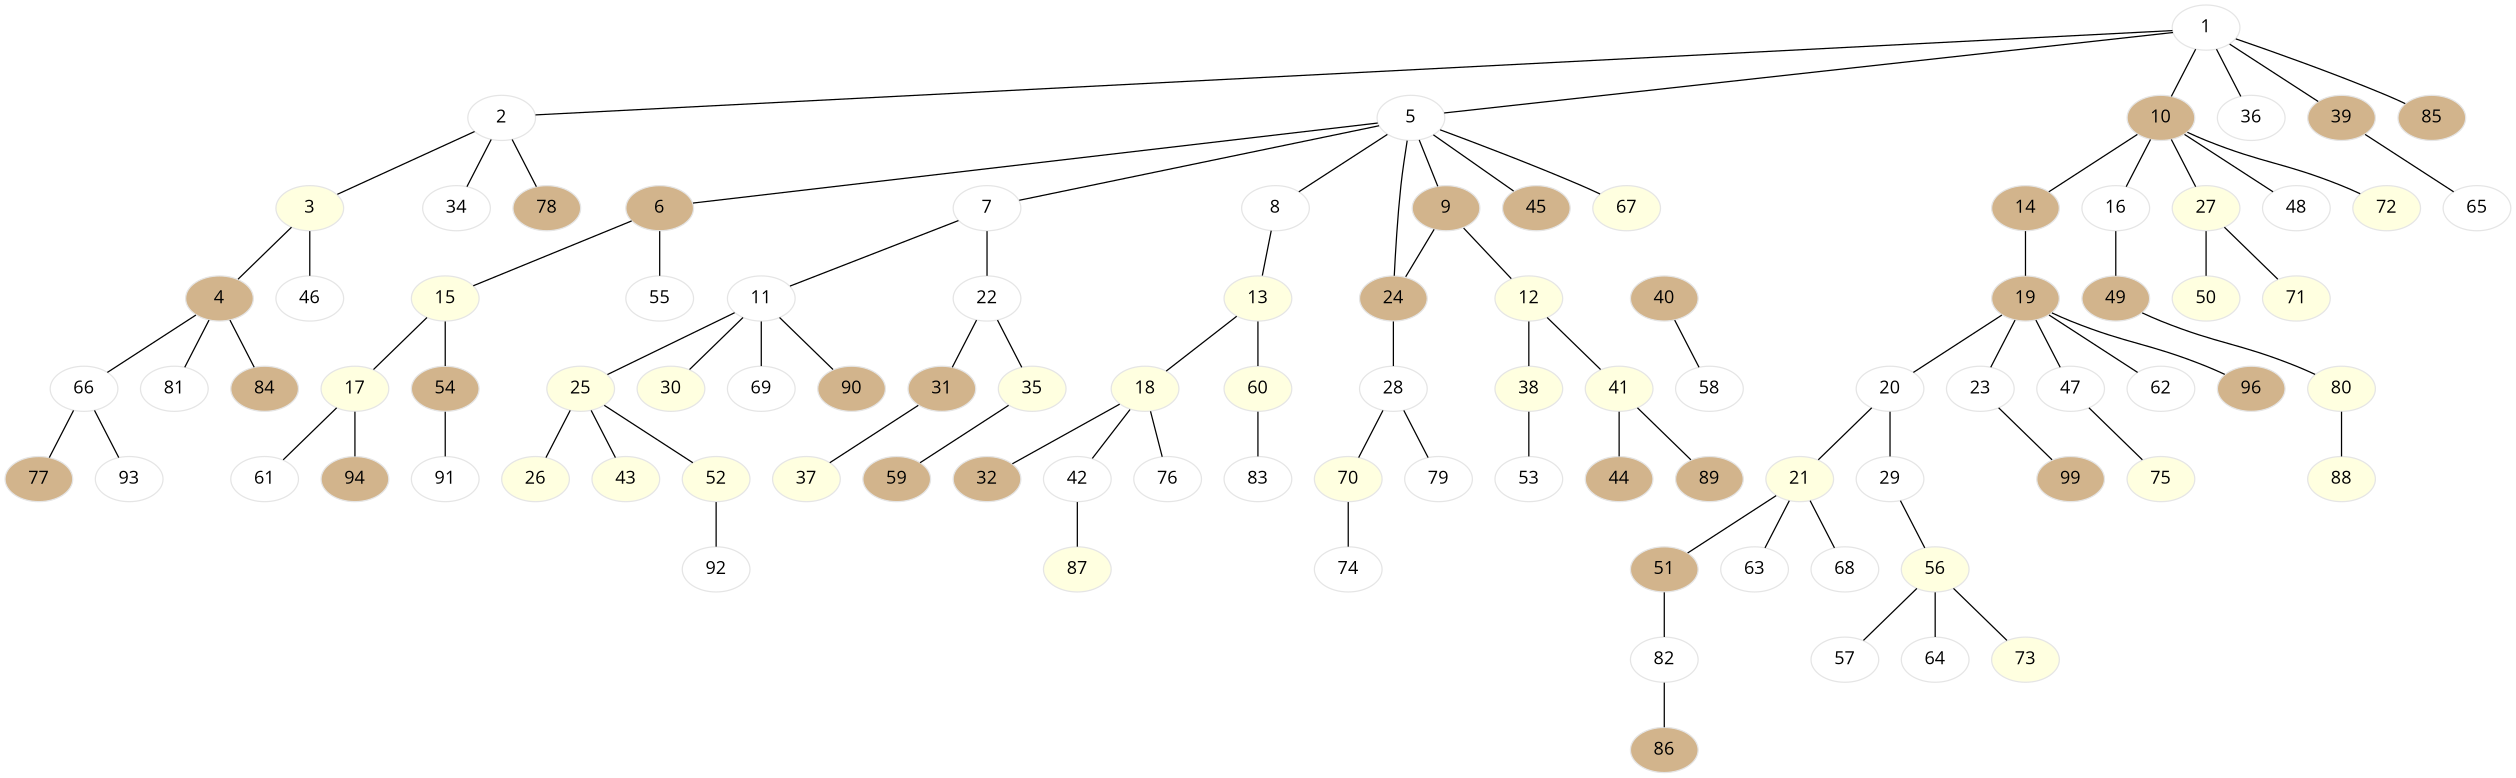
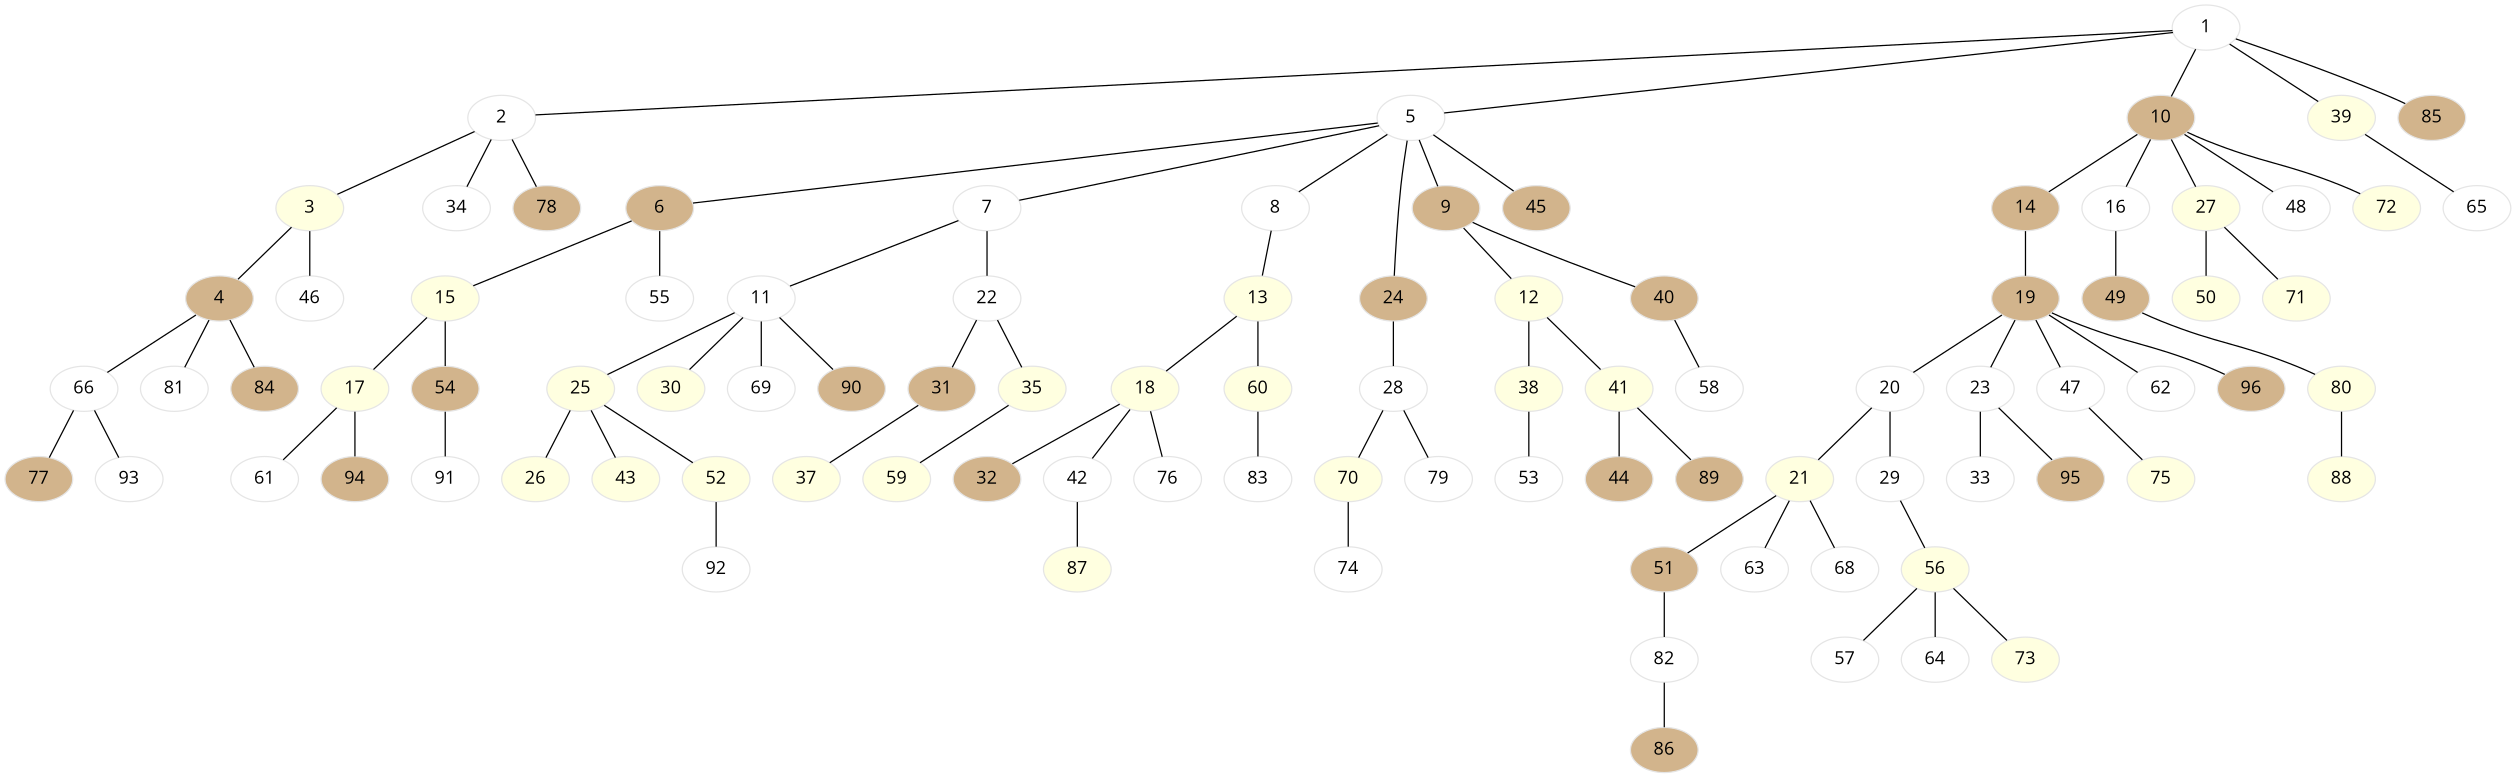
node "36": removed
node "39": fillcolor tan -> lightyellow
node "67": removed
edge "9" -- "24": now "9" -- "40"
node "59": fillcolor tan -> lightyellow
node "33": added
node "99": label "99" -> "95"
